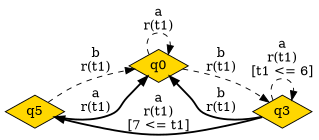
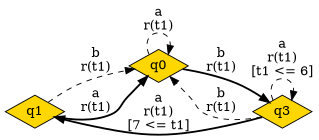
edge "q0" -> "q3": style dashed -> bold
node "q5": label "q5" -> "q1"
edge "q3" -> "q0": style bold -> dashed
